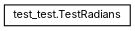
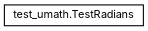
node "test_test.TestRadians": label "test_test.TestRadians" -> "test_umath.TestRadians"
